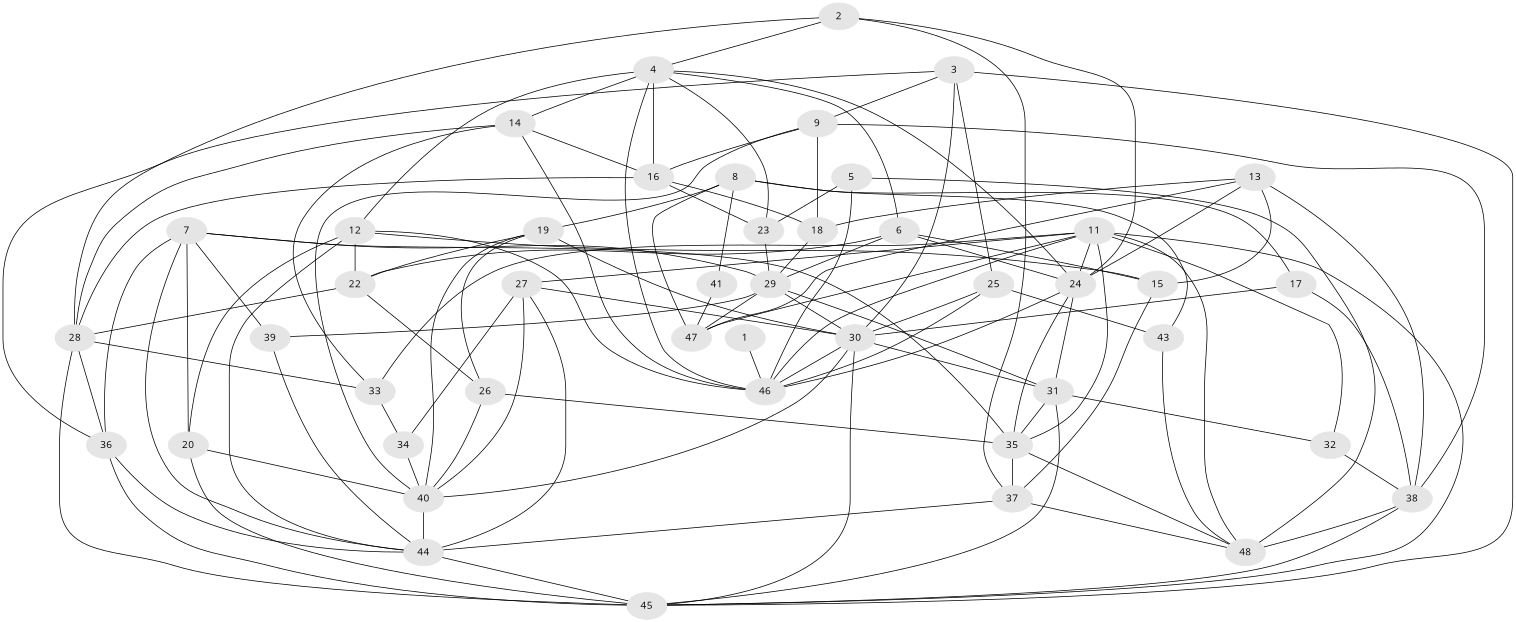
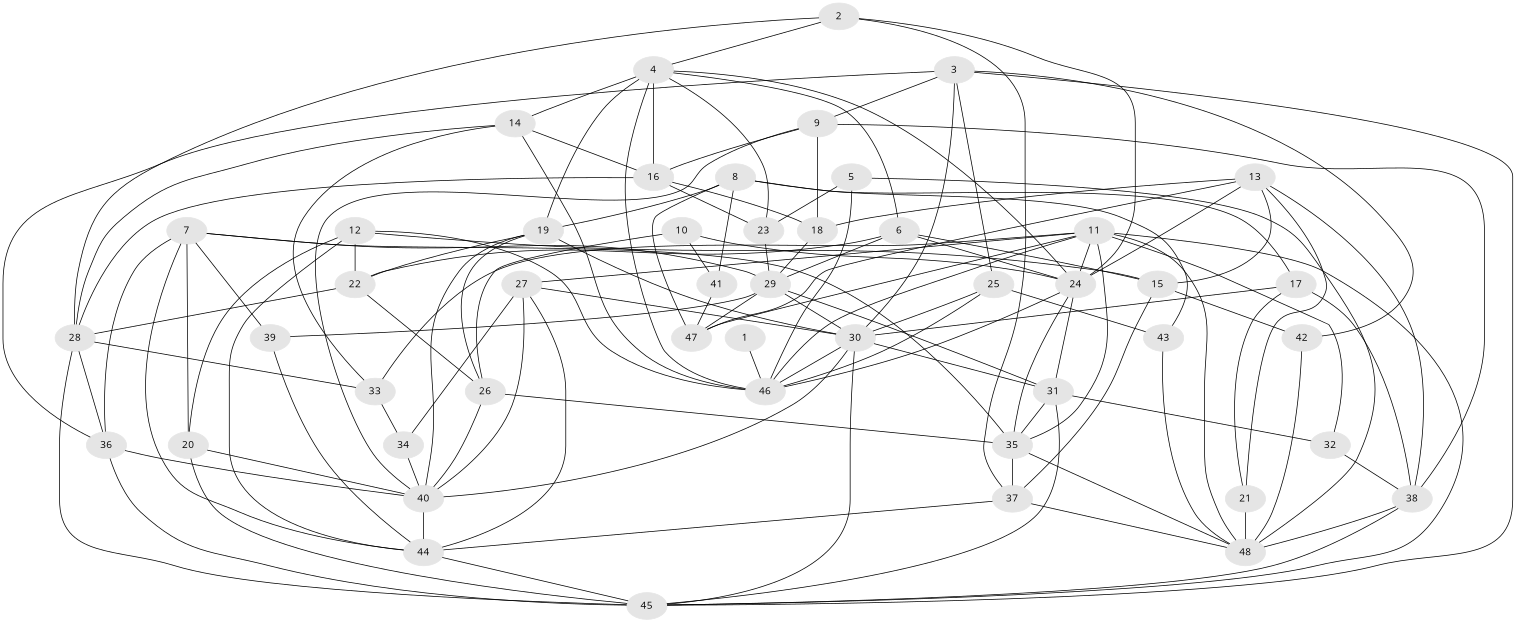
edge "4" -- "12": now "4" -- "19"
node "10": added
node "42": added
node "21": added
edge "36" -- "44": now "36" -- "40"
